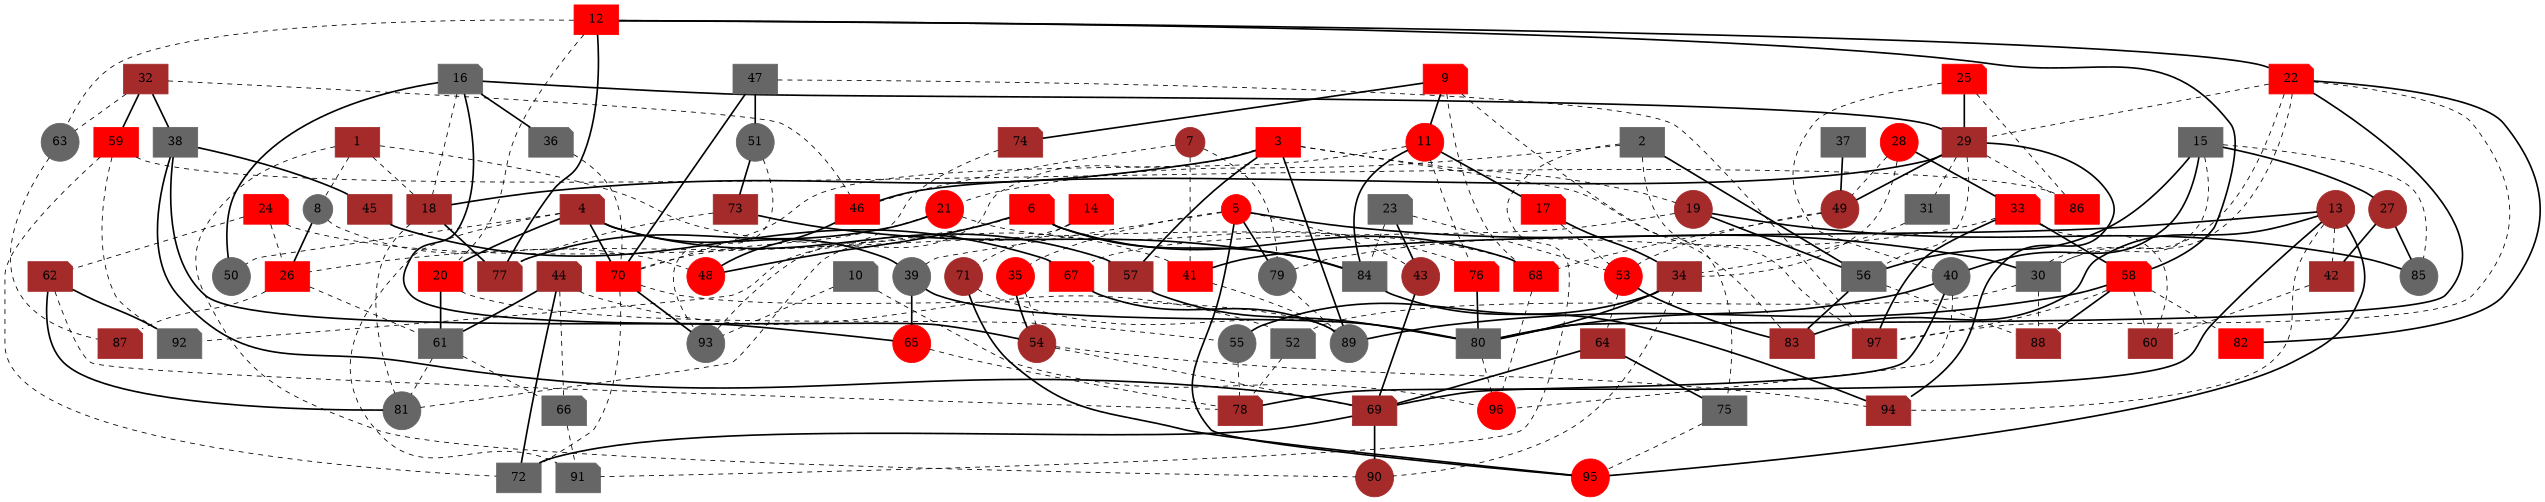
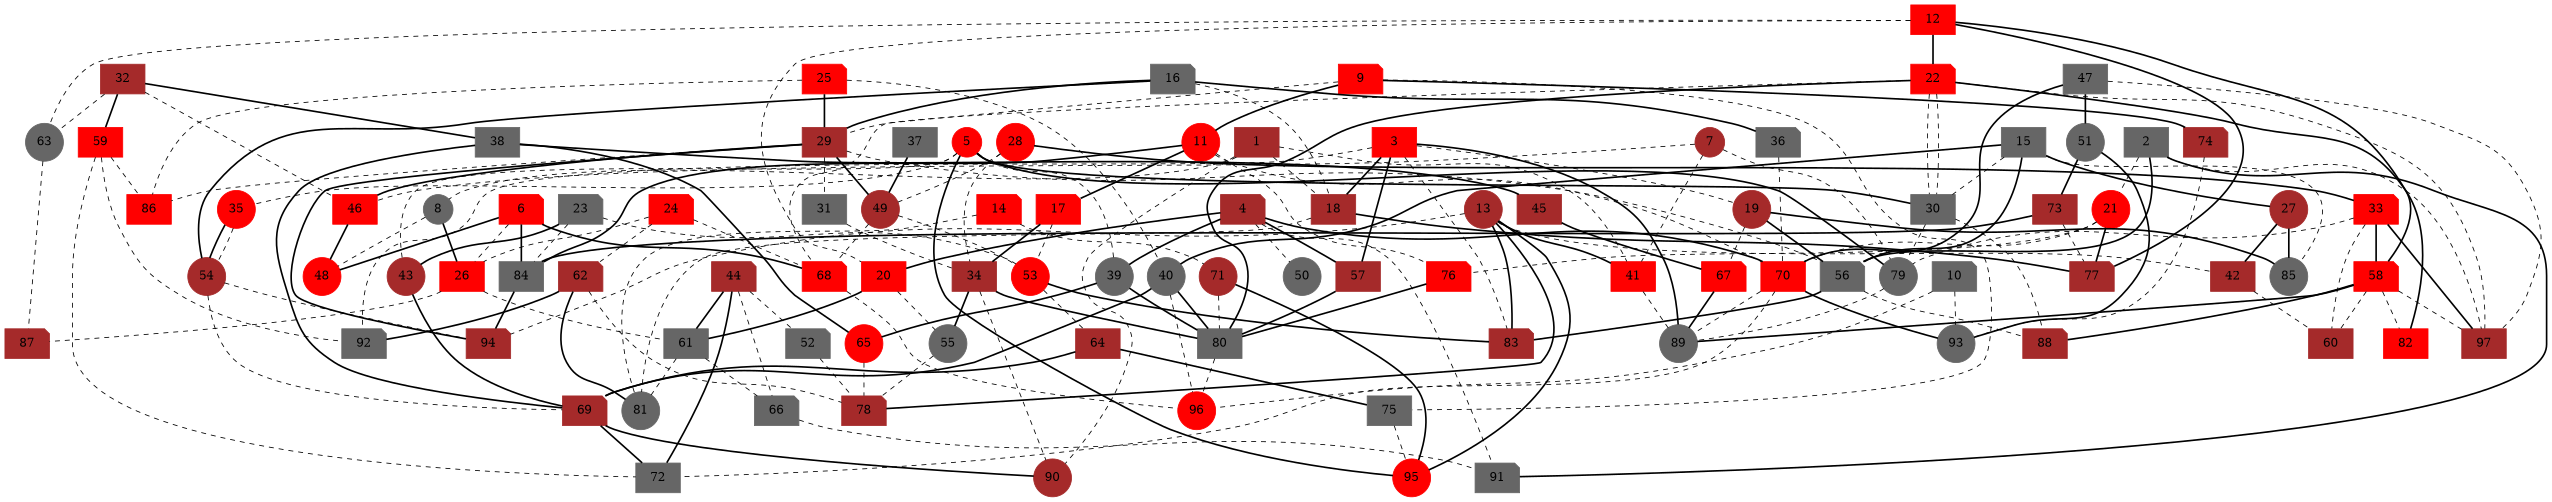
edge "16" -- "50": removed
edge "51" -- "93": style dashed -> bold
edge "30" -- "52": now "30" -- "79"
edge "2" -- "91": style dashed -> bold
